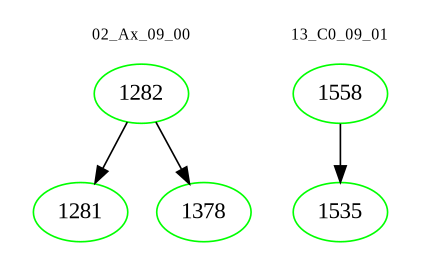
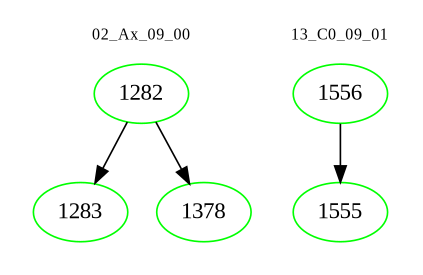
node "1558": label "1558" -> "1556"
node "1281": label "1281" -> "1283"
node "1535": label "1535" -> "1555"
